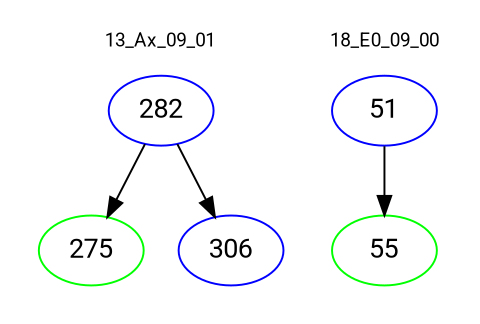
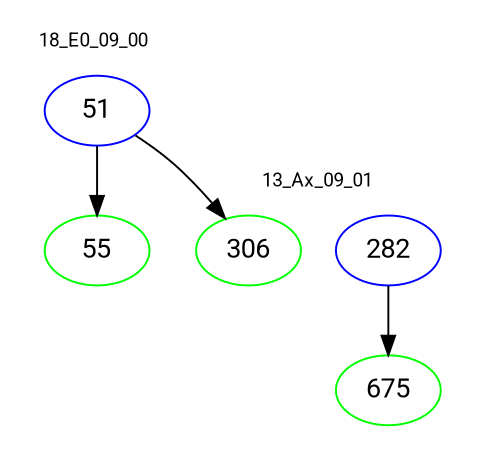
edge "282" -> "306": now "51" -> "306"
node "275": label "275" -> "675"
node "306": color blue -> green
